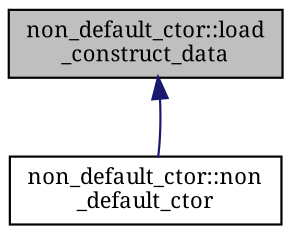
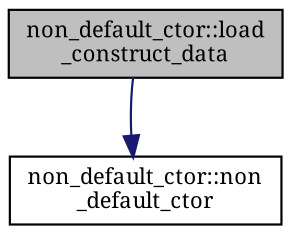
edge "non_default_ctor::non _default_ctor" -> "non_default_ctor::load _construct_data": reversed
